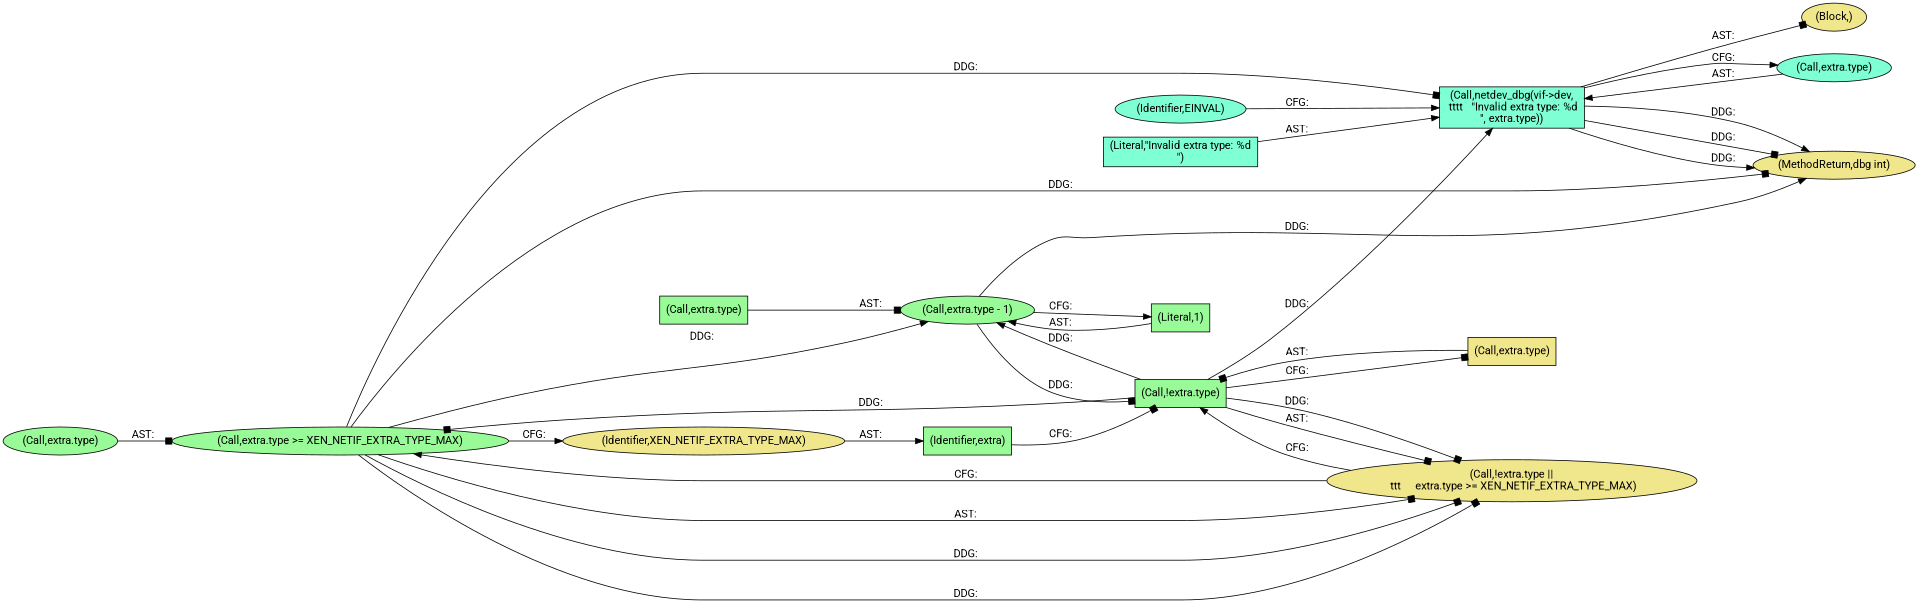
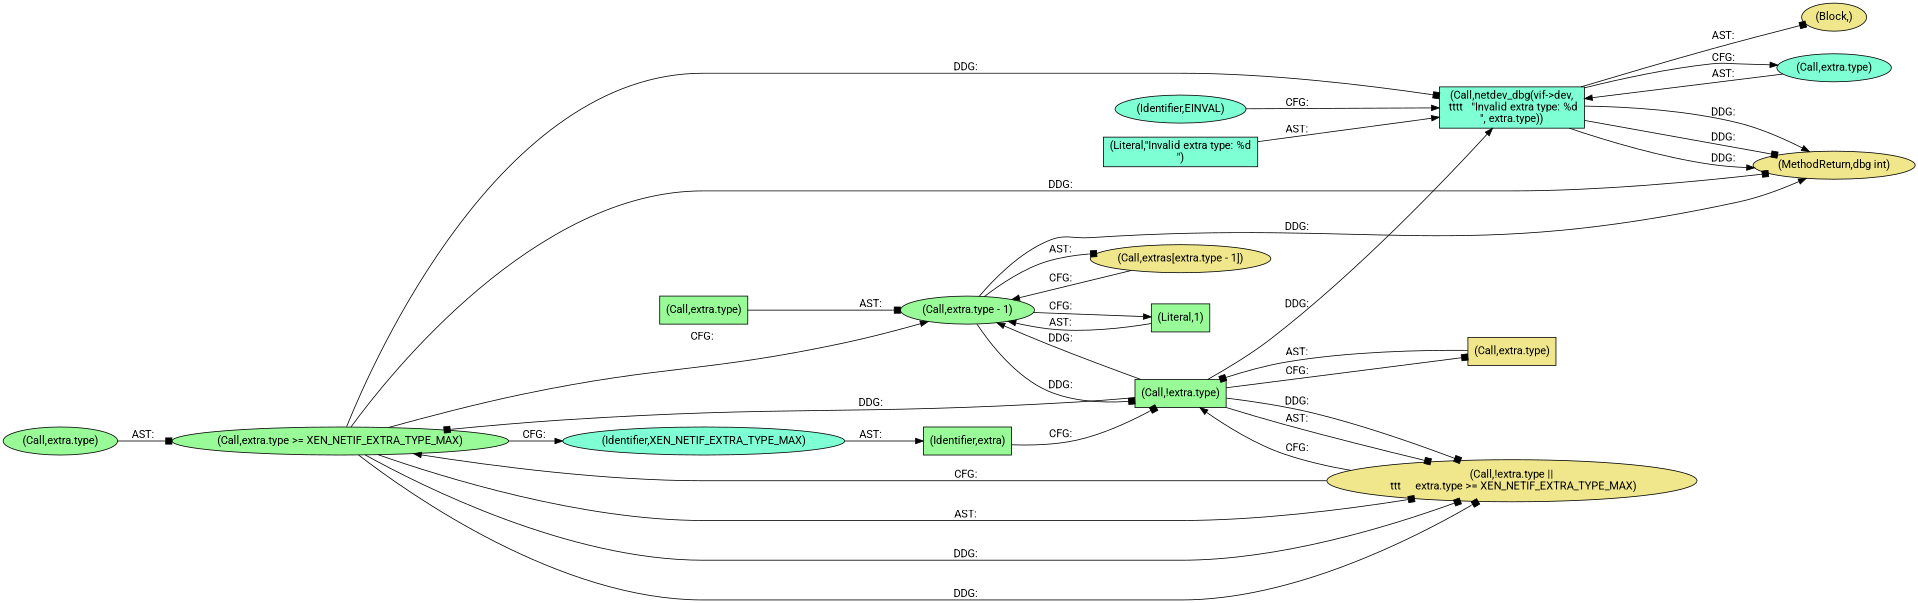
node "(Call,extras[extra.type - 1])": added
edge "(Call,extra.type >= XEN_NETIF_EXTRA_TYPE_MAX)" -> "(Call,extra.type - 1)": label "DDG: " -> "CFG: "
node "(Identifier,XEN_NETIF_EXTRA_TYPE_MAX)": fillcolor khaki -> aquamarine
